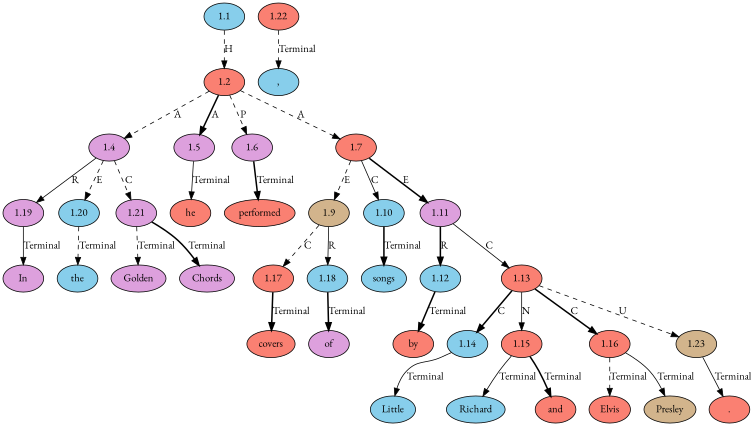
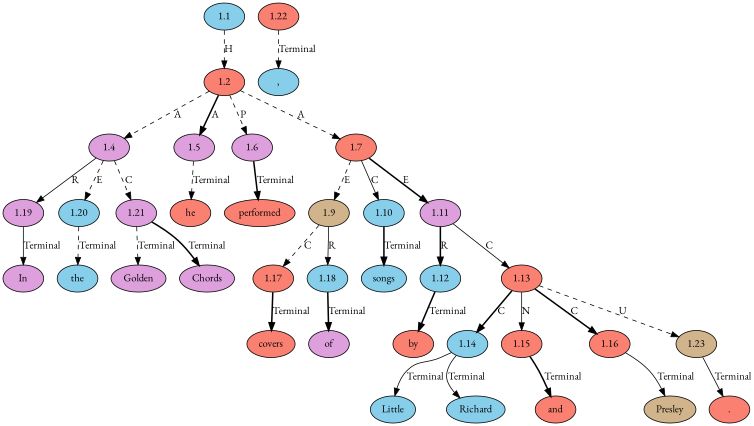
edge "1.5" -> "he": style solid -> dashed
edge "1.15" -> "Richard": now "1.14" -> "Richard"
node "Elvis": removed
